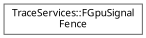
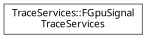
node "TraceServices::FGpuSignal Fence": label "TraceServices::FGpuSignal Fence" -> "TraceServices::FGpuSignal TraceServices"
